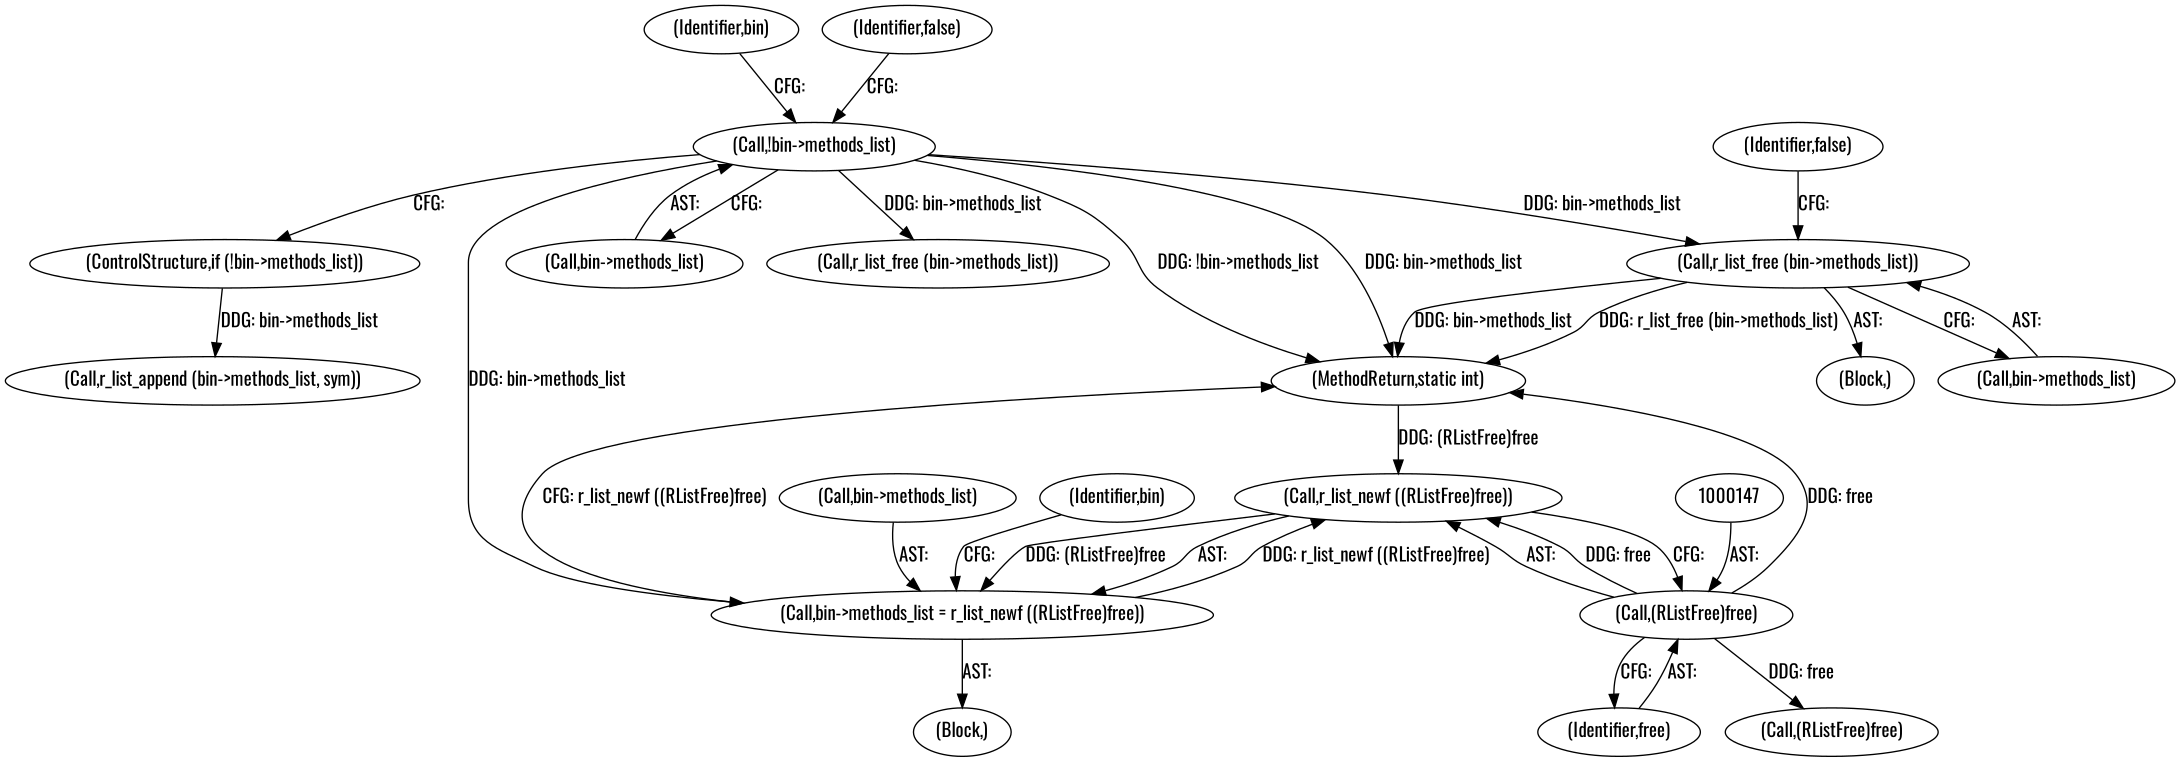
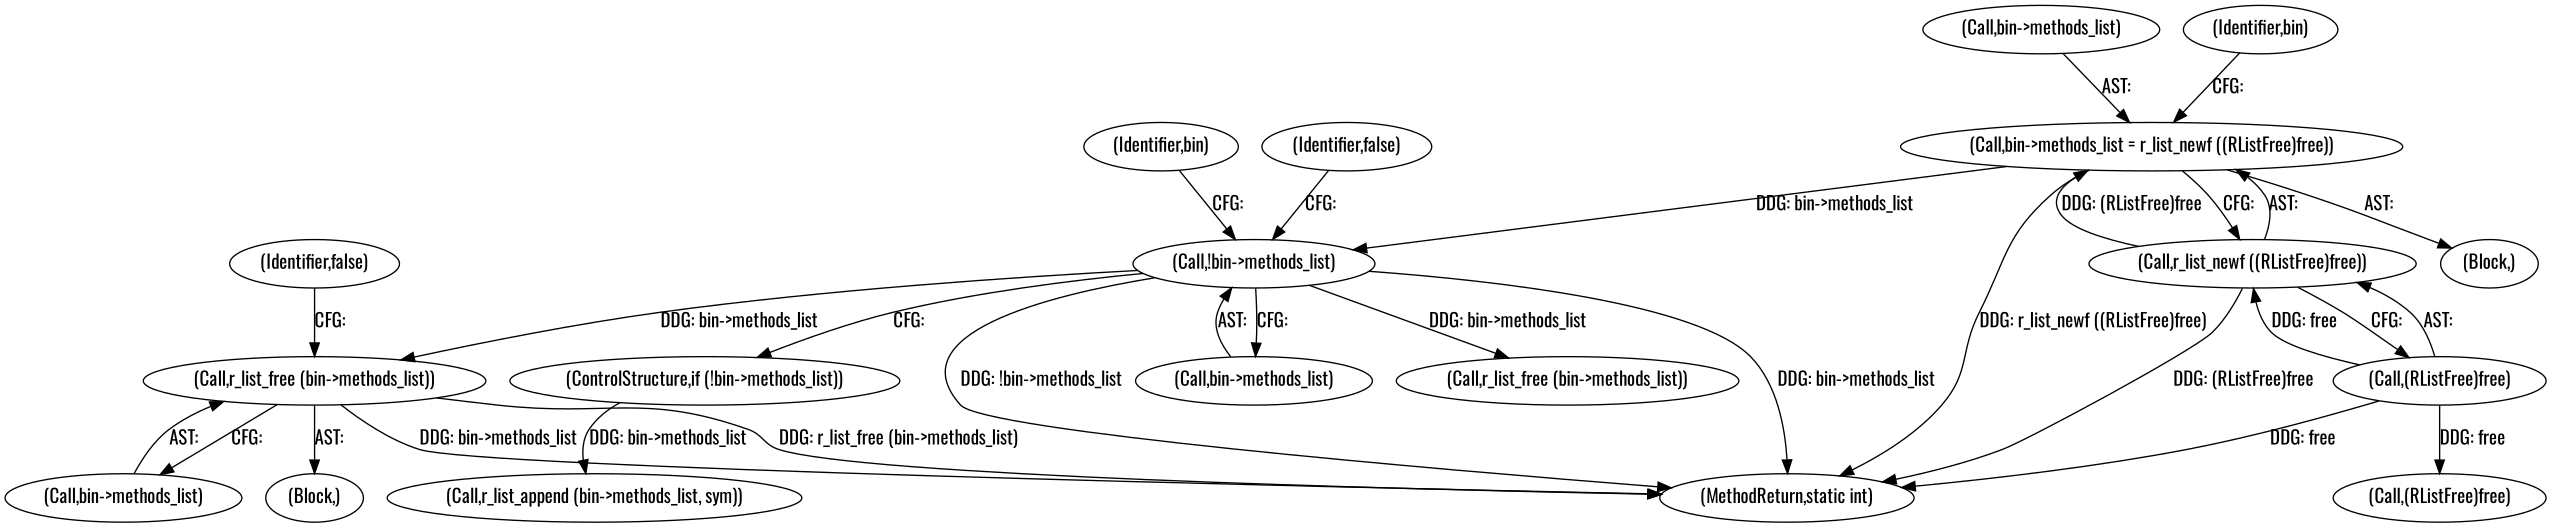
edge "(Call,!bin->methods_list)" -> "(Call,bin->methods_list = r_list_newf ((RListFree)free))": reversed
edge "(MethodReturn,static int)" -> "(Call,r_list_newf ((RListFree)free))": reversed
edge "(Call,bin->methods_list = r_list_newf ((RListFree)free))" -> "(MethodReturn,static int)": label "CFG: r_list_newf ((RListFree)free)" -> "DDG: r_list_newf ((RListFree)free)"
node "1000147": removed
edge "(Call,bin->methods_list = r_list_newf ((RListFree)free))" -> "(Call,r_list_newf ((RListFree)free))": label "DDG: r_list_newf ((RListFree)free)" -> "CFG: "
node "(Identifier,free)": removed
